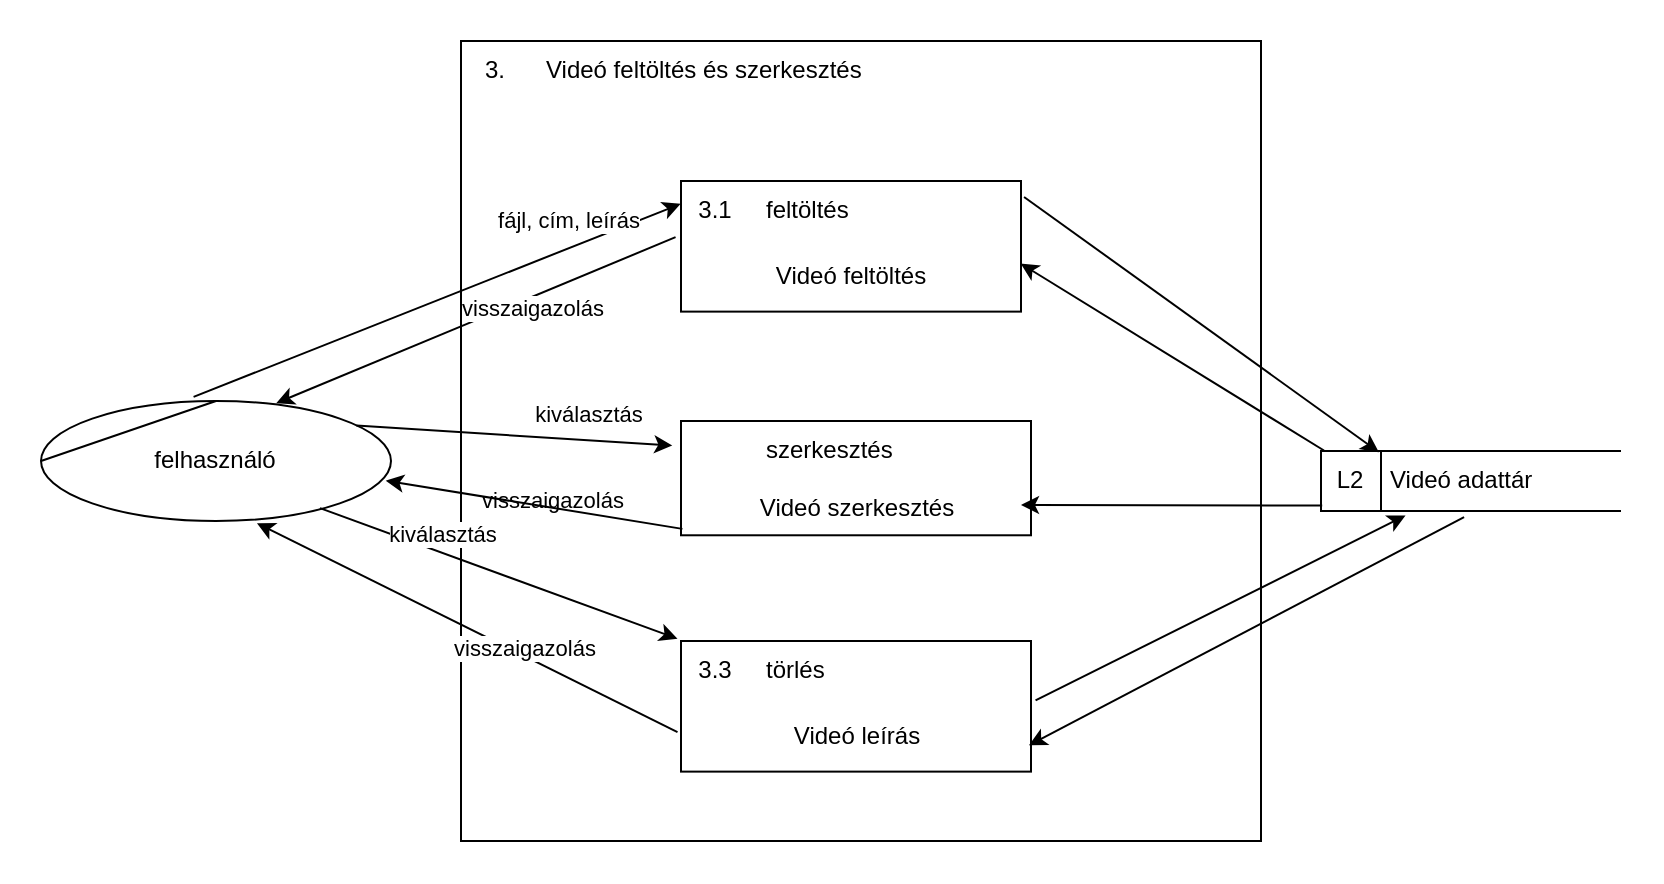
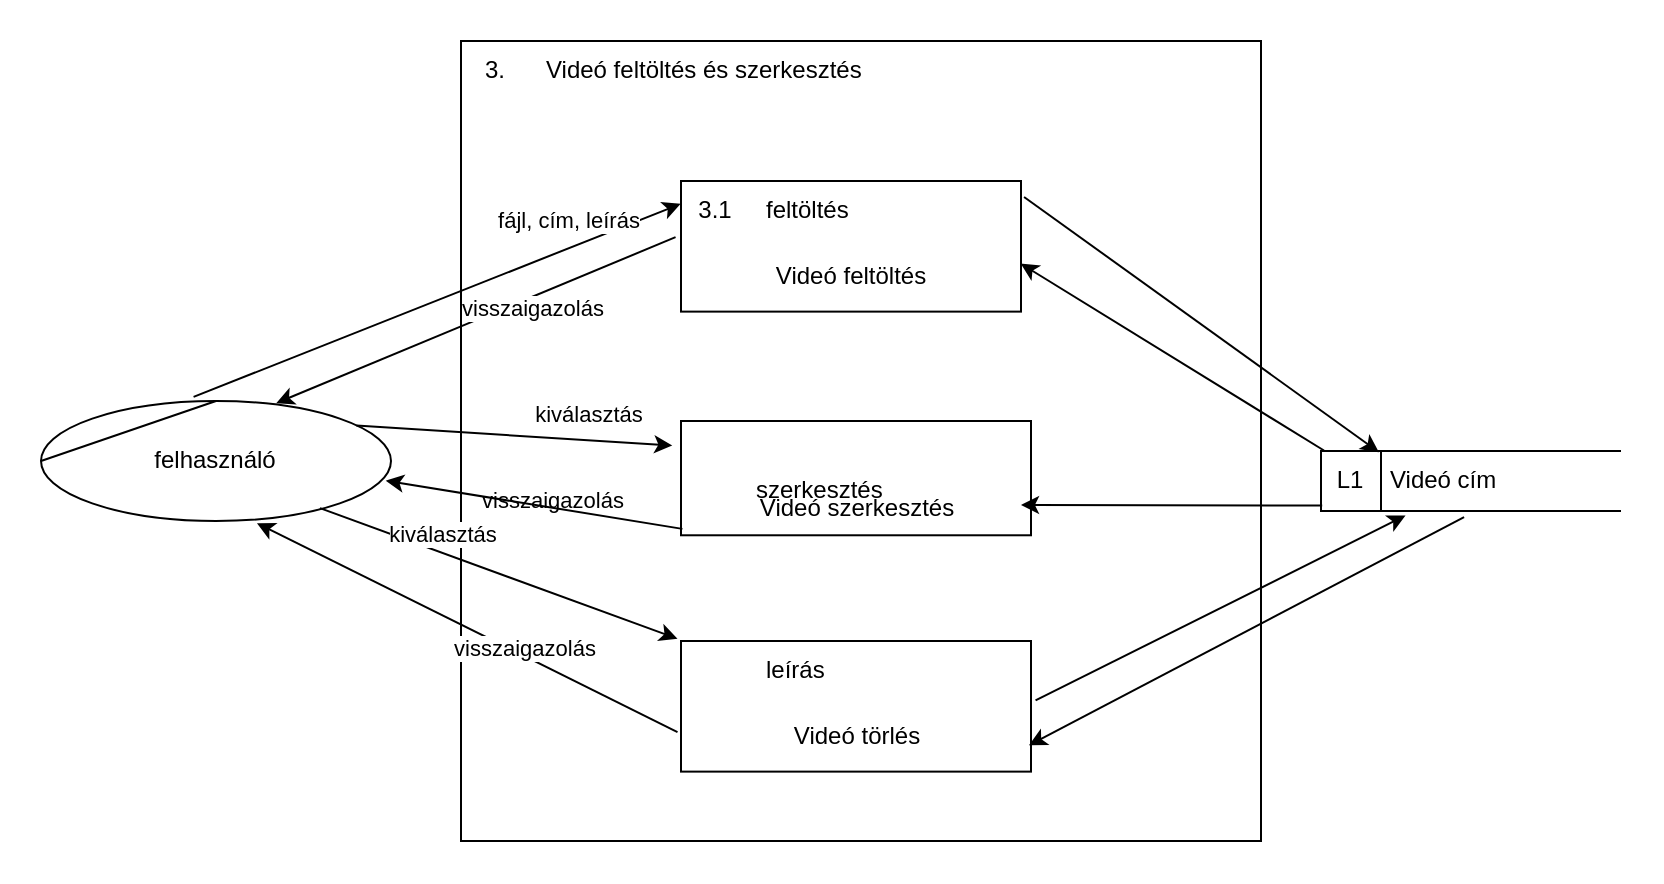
node "szerkesztés": moved (841, 451) -> (831, 491)
node "L2": label "L2" -> "L1"
node "Videó adattár": label "Videó adattár" -> "Videó cím"
node "3.3": removed
node "törlés": label "törlés" -> "leírás"
node "Videó leírás": label "Videó leírás" -> "Videó törlés"
